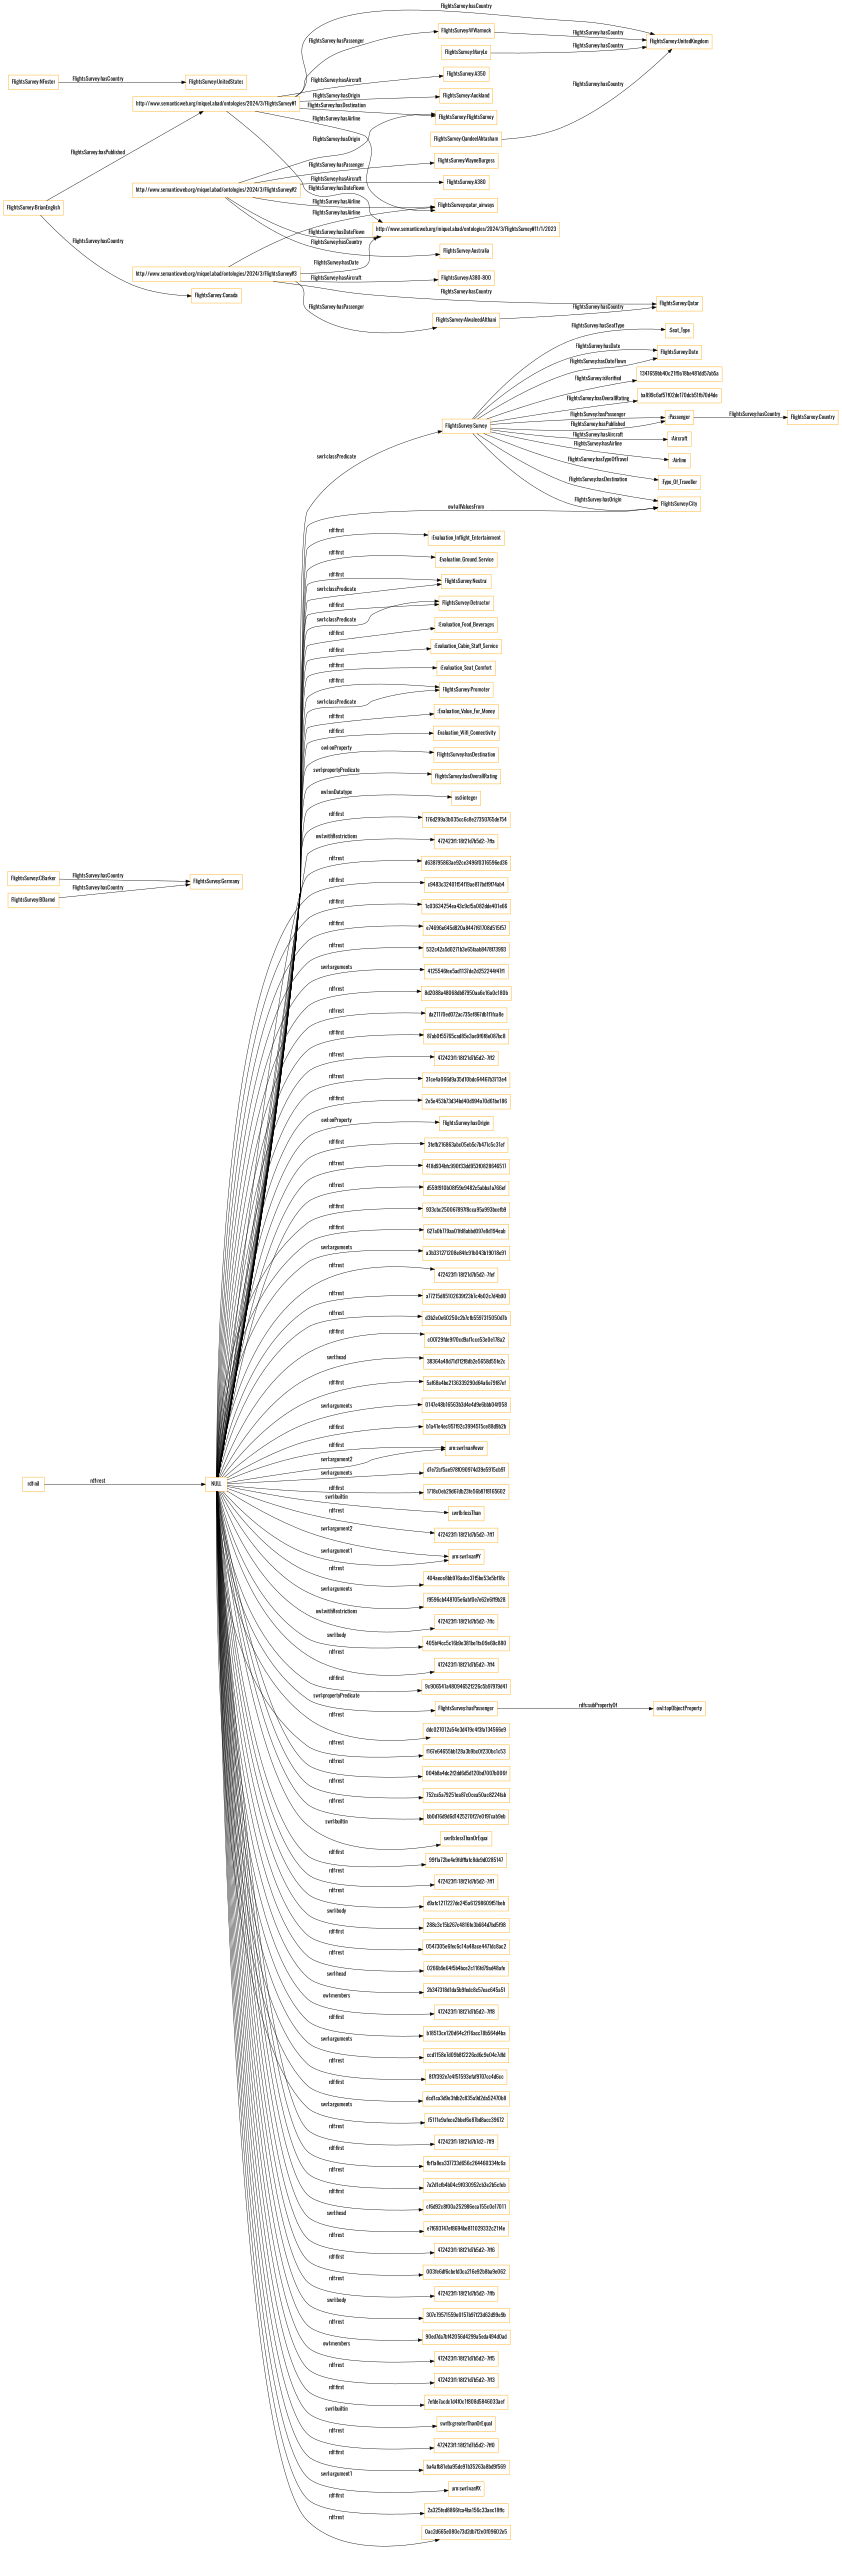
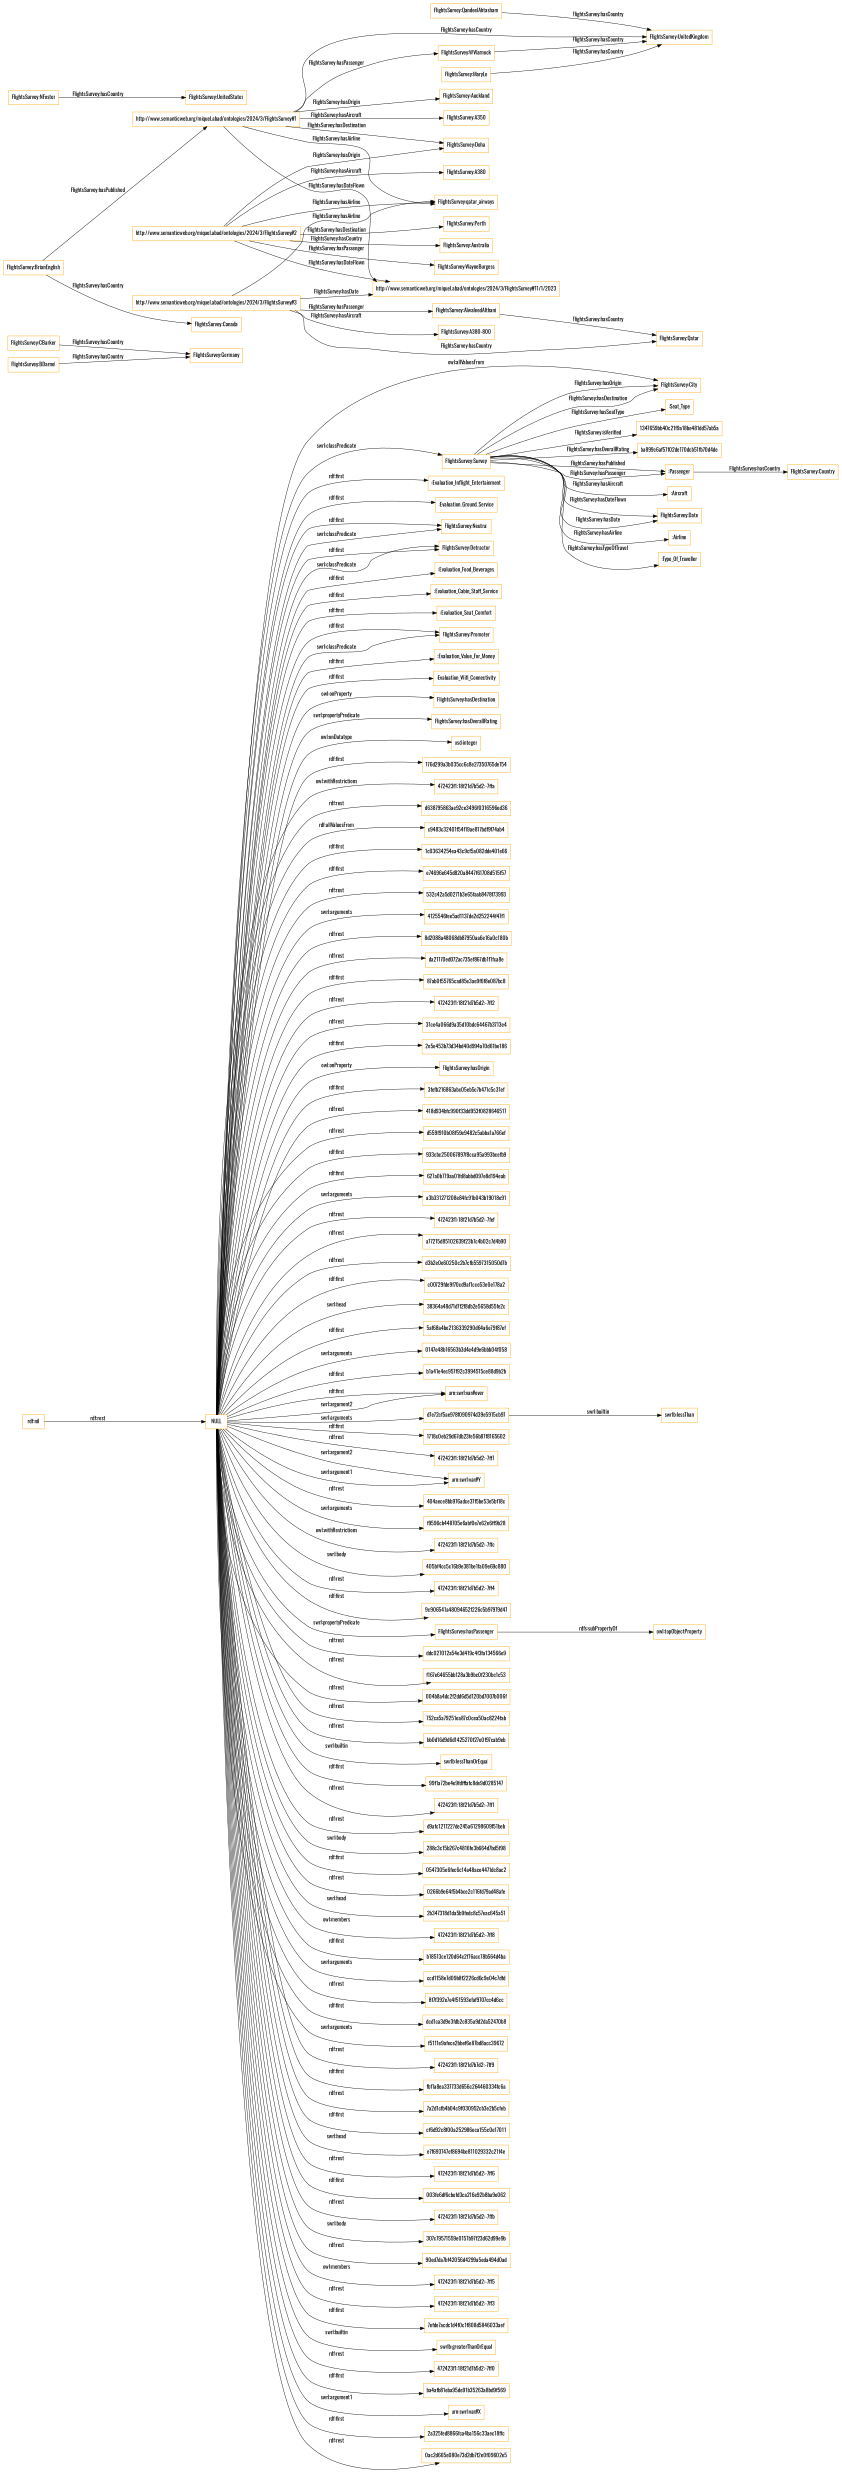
node "FlightsSurvey:FlightsSurvey": label "FlightsSurvey:FlightsSurvey" -> "FlightsSurvey:Doha"
node "FlightsSurvey:Perth": added
edge "NULL" -> "c9483c32401f54f19ae817bdf9f74ab4": label "rdf:first" -> "rdf:allValuesFrom"
edge "NULL" -> "swrlb:lessThan": now "d7e72cf5ae978f090974d39e5915cb97" -> "swrlb:lessThan"
